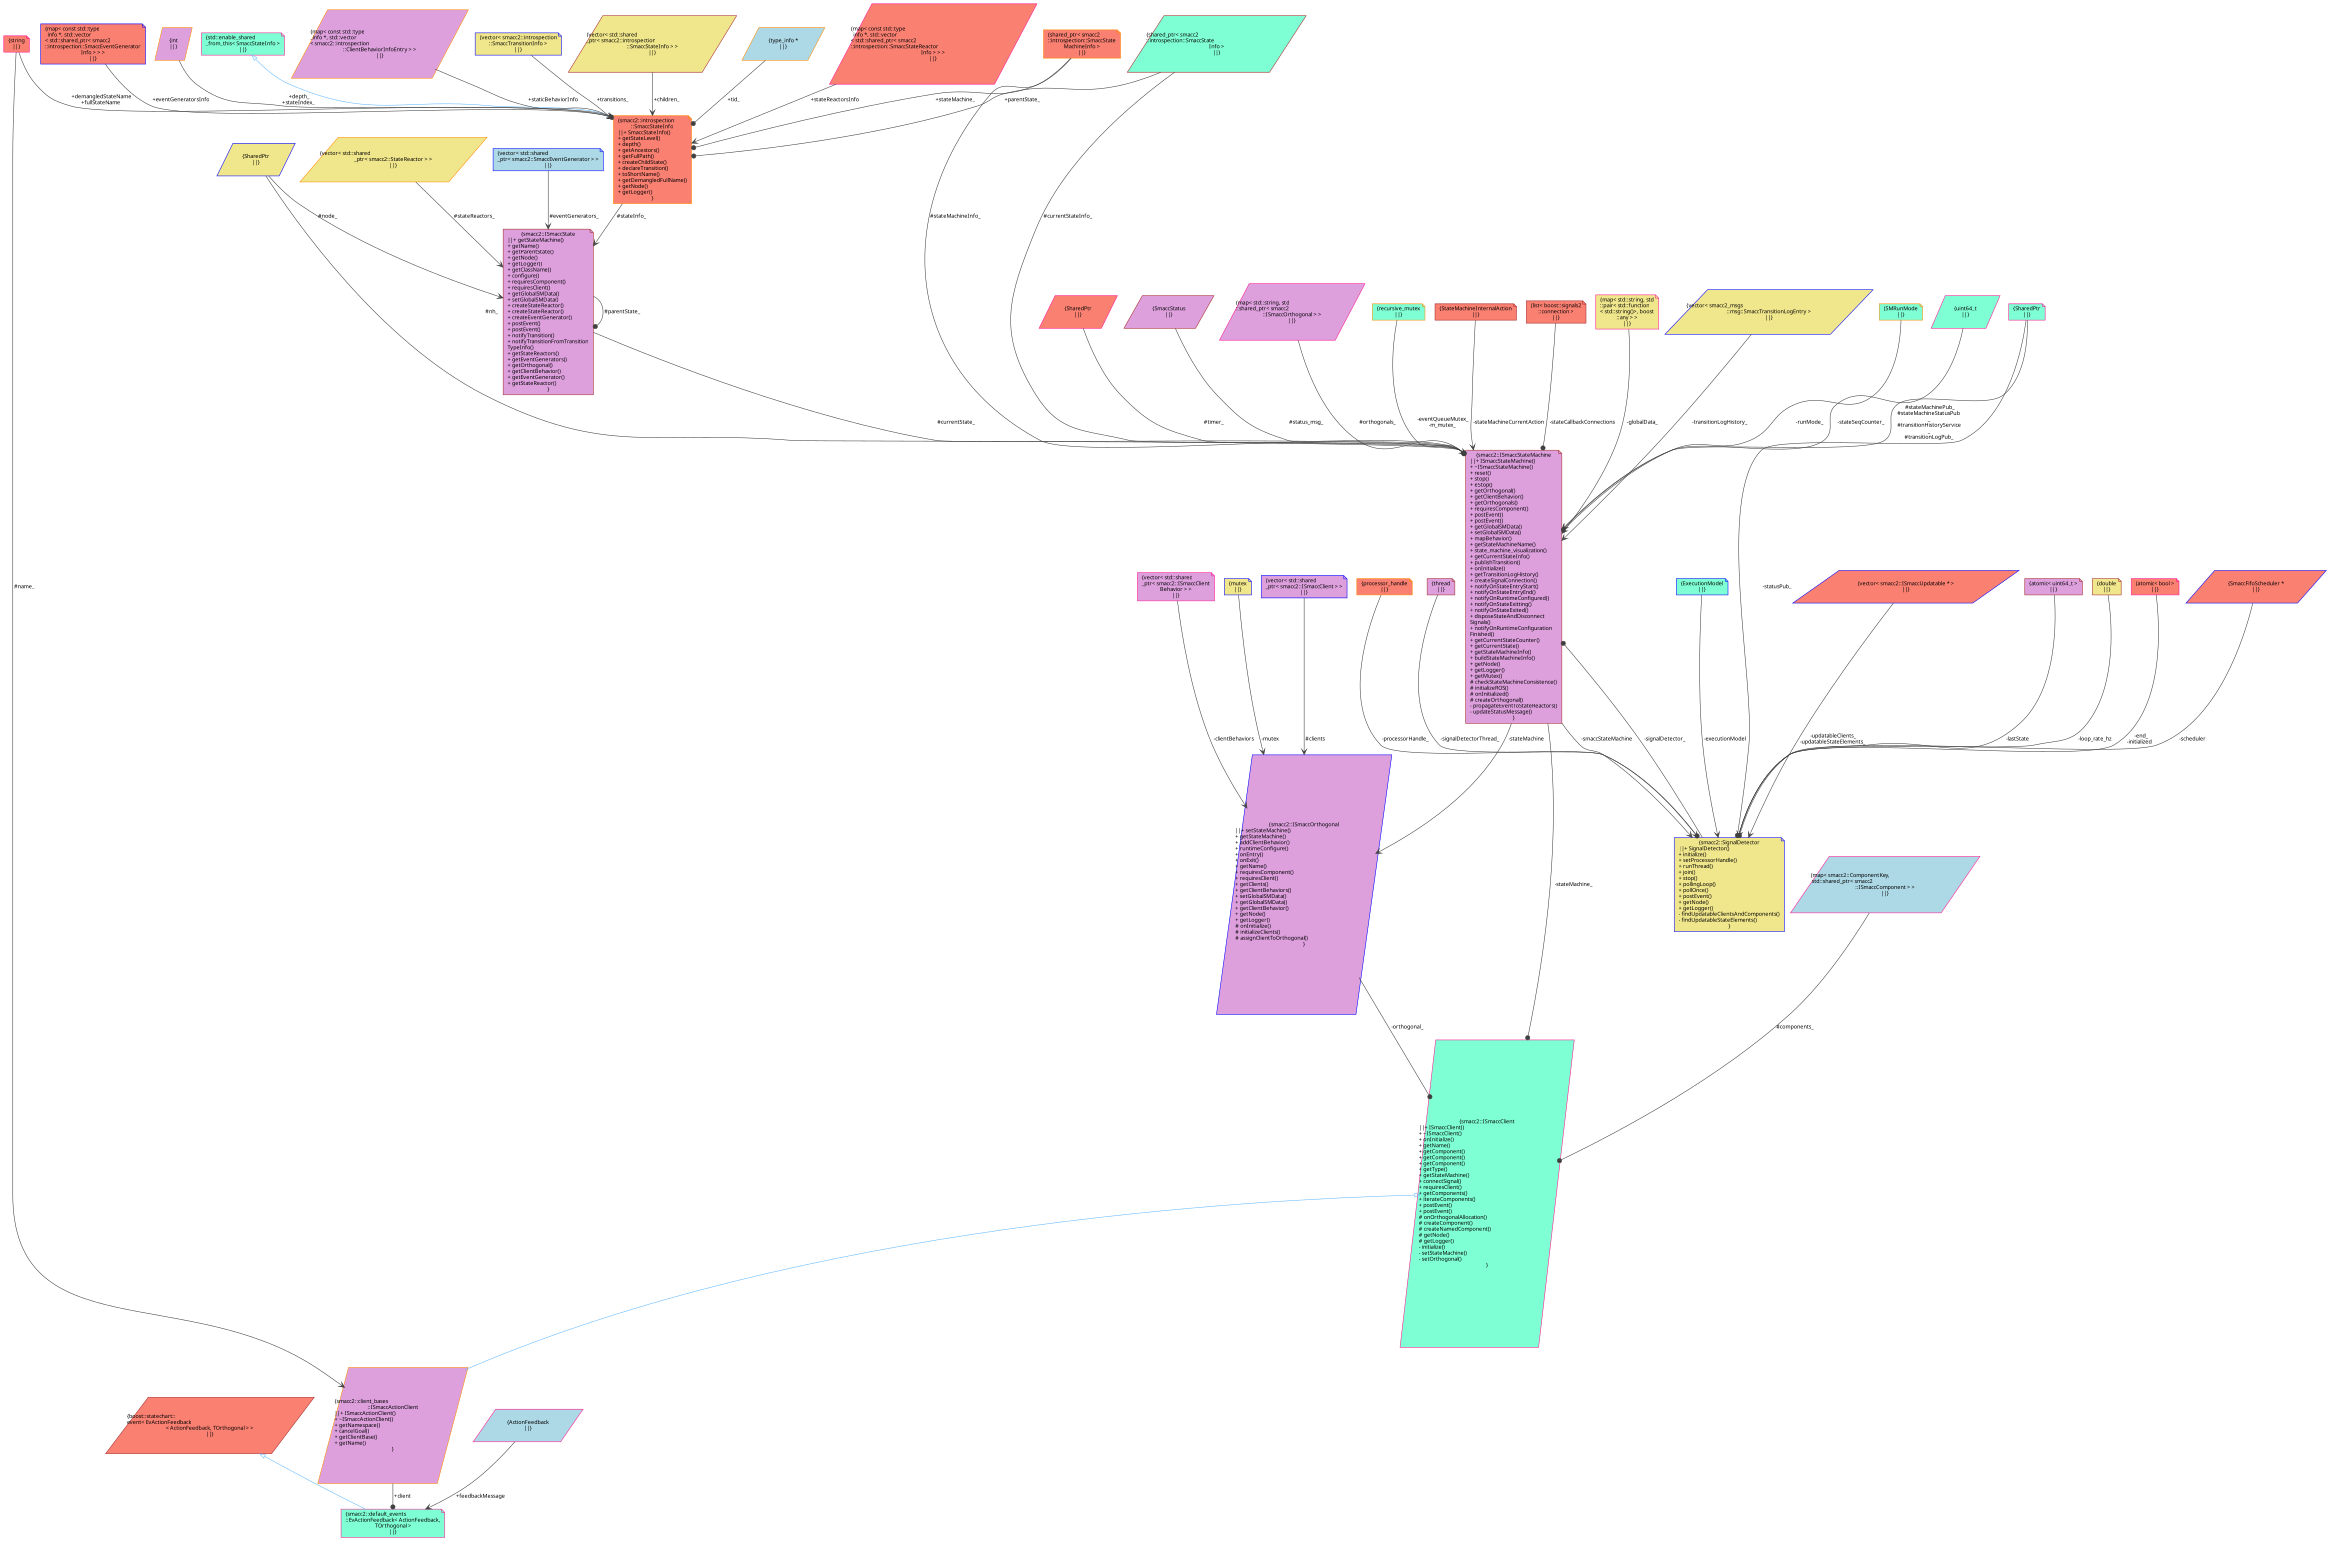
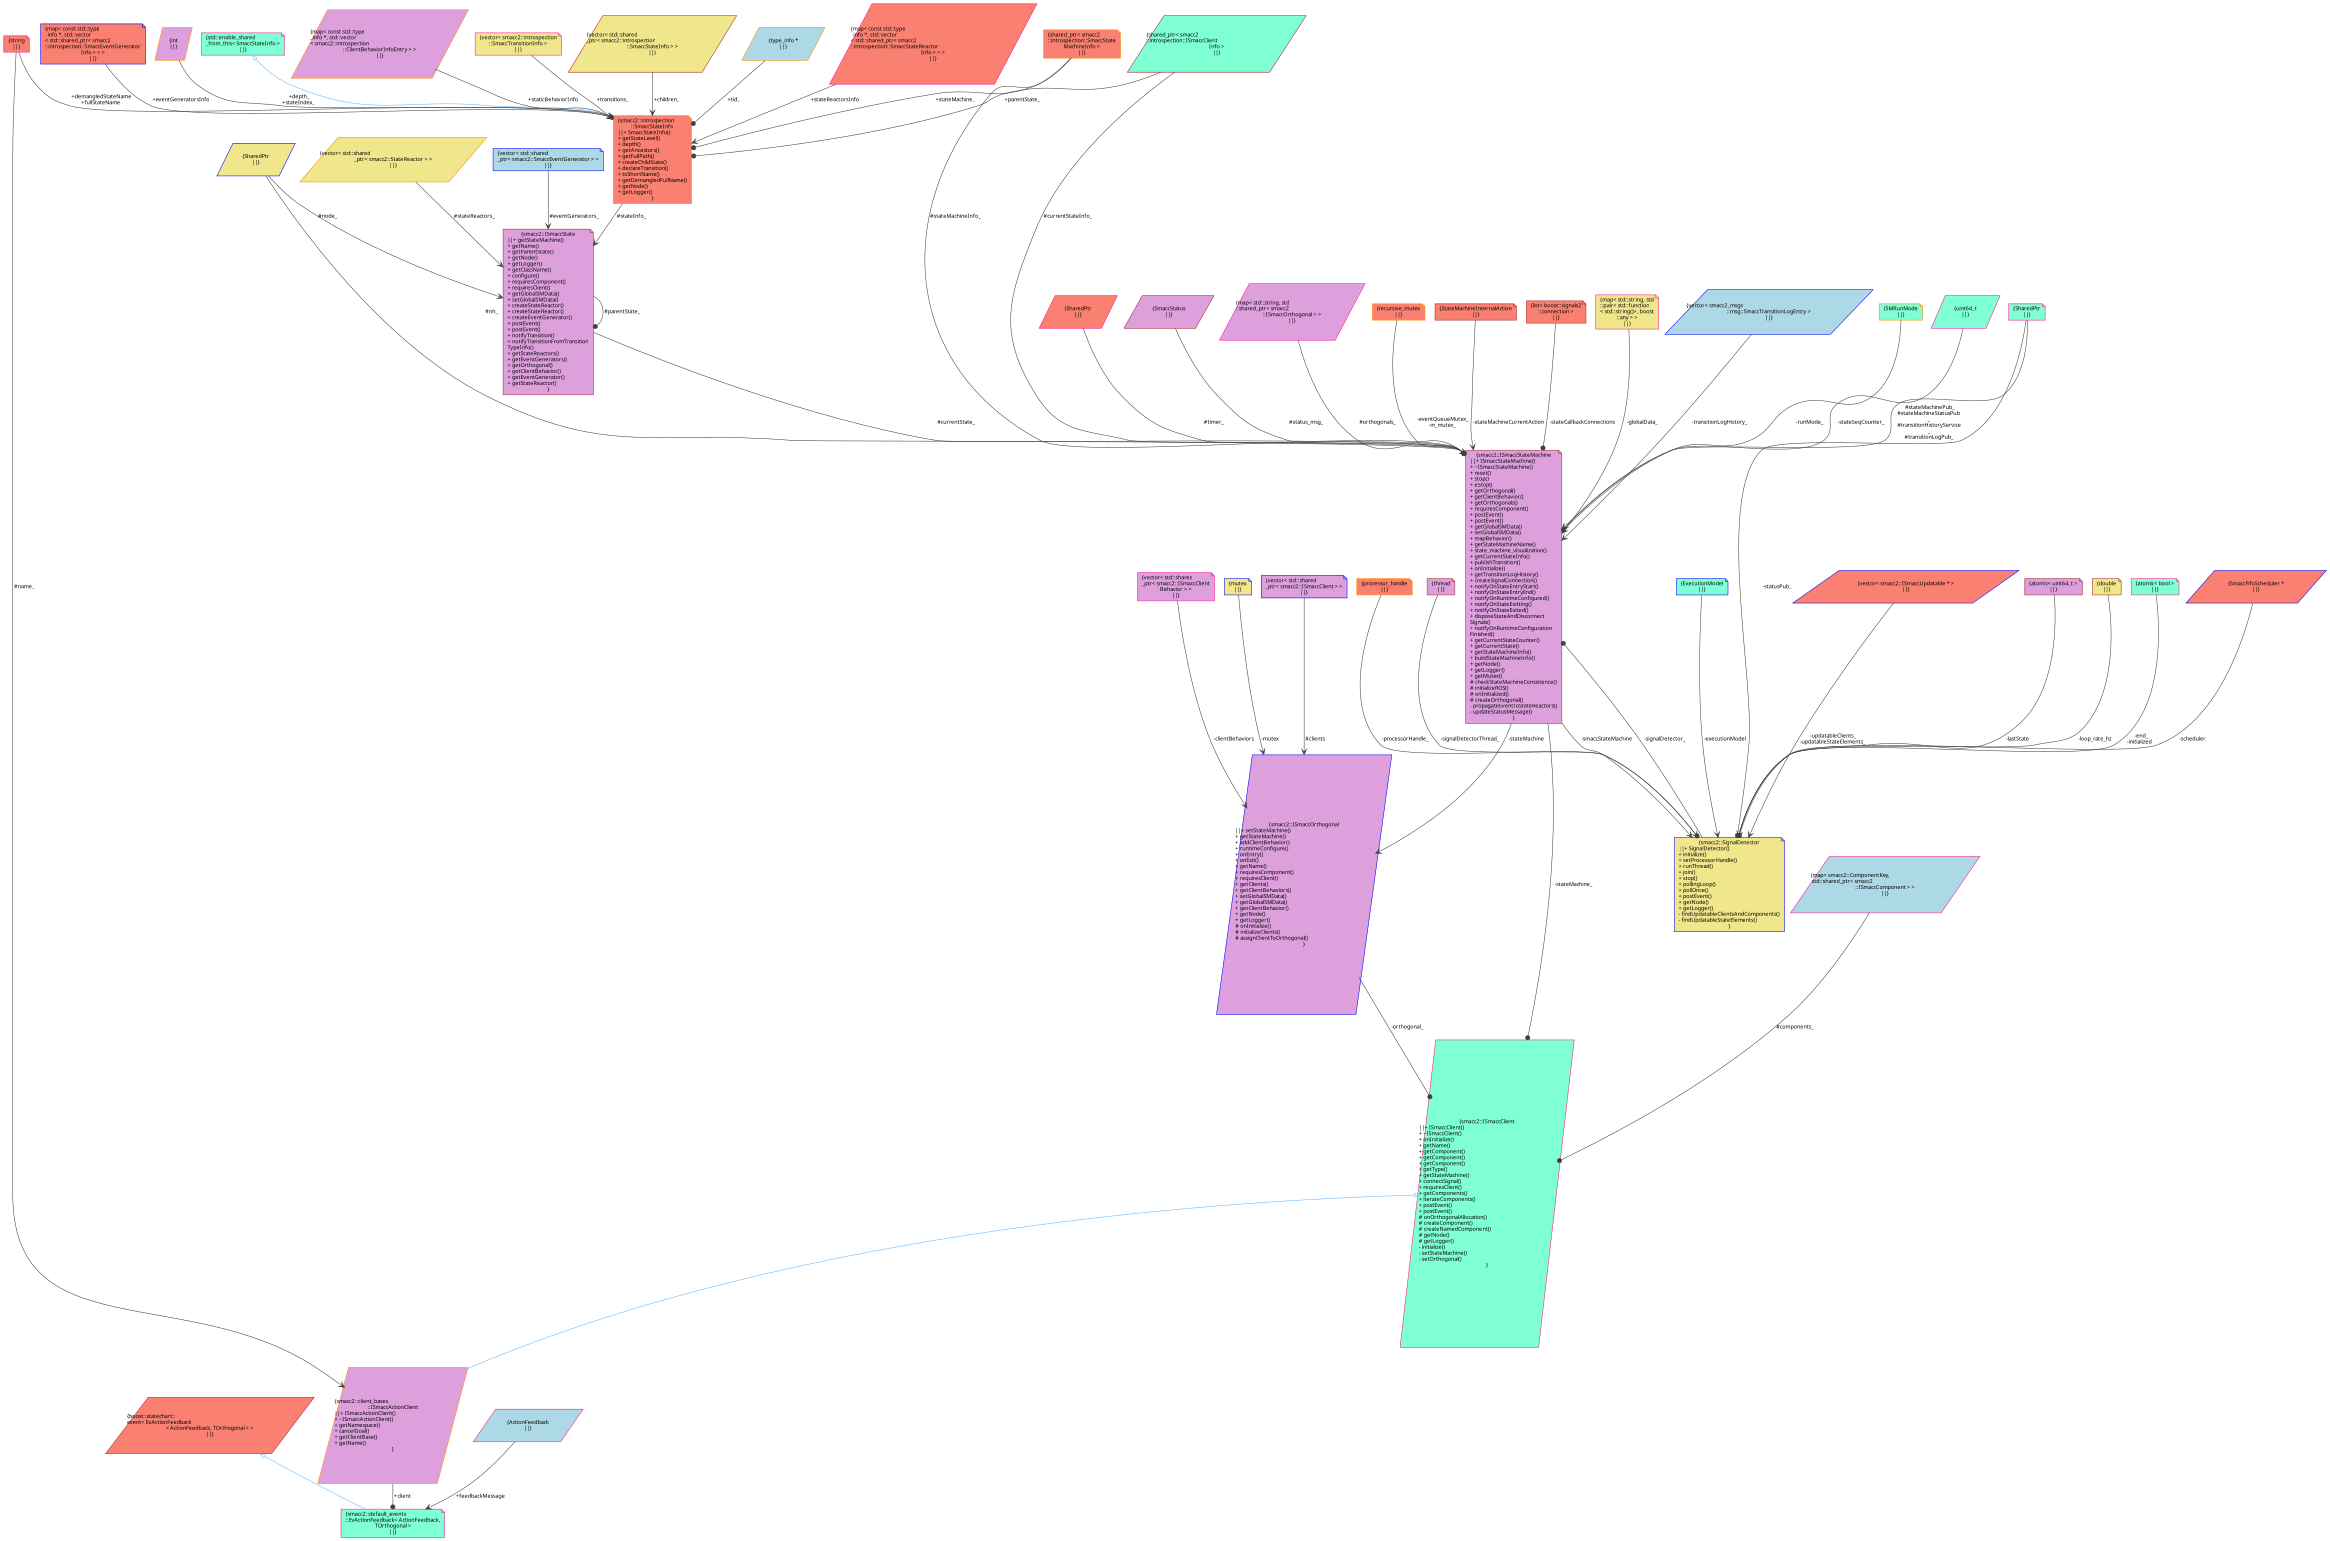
node "{vector< smacc2::introspection ::SmaccTransitionInfo > ||}": color blue -> deeppink
node "{shared_ptr< smacc2 ::introspection::SmaccState Info > ||}": label "{shared_ptr< smacc2 ::introspection::SmaccState Info > ||}" -> "{shared_ptr< smacc2 ::introspection::ISmaccClient Info > ||}"
node "{recursive_mutex ||}": fillcolor aquamarine -> salmon
node "{vector< smacc2_msgs ::msg::SmaccTransitionLogEntry > ||}": fillcolor khaki -> lightblue
node "{atomic< bool > ||}": fillcolor salmon -> aquamarine
